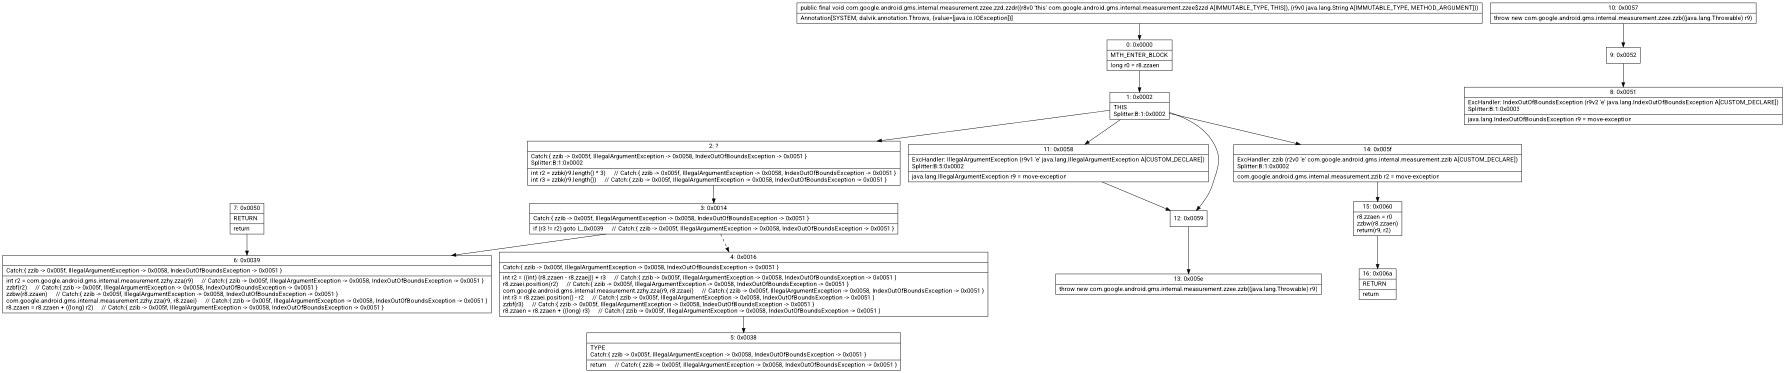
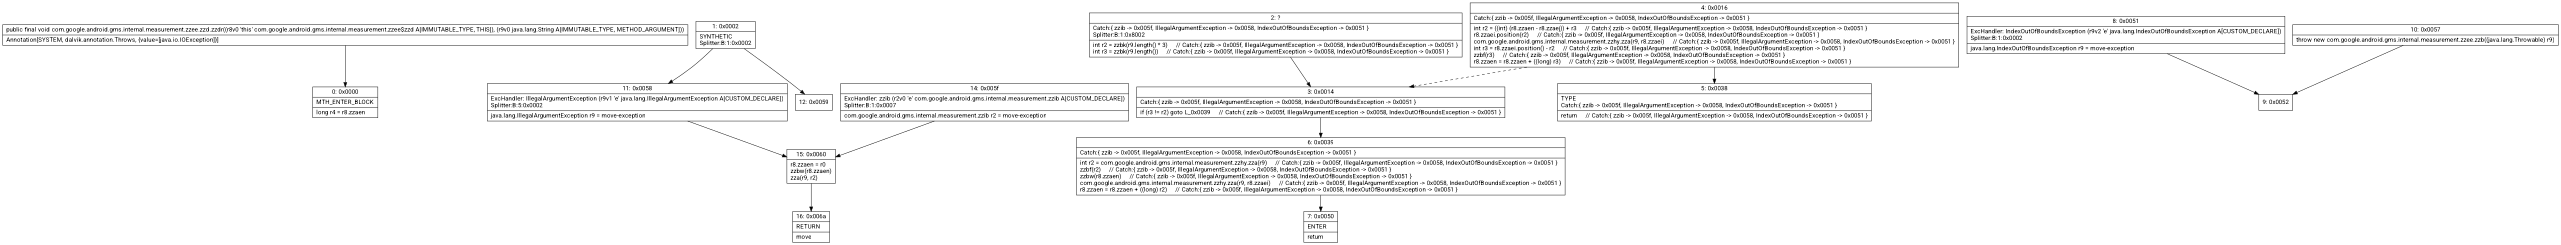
node "0: 0x0000": text "long r0 = r8.zzaen" -> "long r4 = r8.zzaen"
edge "9: 0x0052" -> "8: 0x0051": reversed
edge "0: 0x0000" -> "1: 0x0002": removed
node "1: 0x0002": text "THIS" -> "SYNTHETIC"
node "8: 0x0051": text "Splitter:B:1:0x0003" -> "Splitter:B:1:0x0002"
edge "1: 0x0002" -> "2: ?": removed
edge "1: 0x0002" -> "14: 0x005f": removed
node "2: ?": text "Splitter:B:1:0x0002" -> "Splitter:B:1:0x8002"
node "14: 0x005f": text "Splitter:B:1:0x0002" -> "Splitter:B:1:0x0007"
edge "11: 0x0058" -> "12: 0x0059": now "11: 0x0058" -> "15: 0x0060"
node "7: 0x0050": text "RETURN" -> "ENTER"
node "15: 0x0060": text "return(r9, r2)" -> "zza(r9, r2)"
edge "3: 0x0014" -> "4: 0x0016": reversed
edge "7: 0x0050" -> "6: 0x0039": reversed
node "13: 0x005e": removed
node "16: 0x006a": text "return" -> "move"
